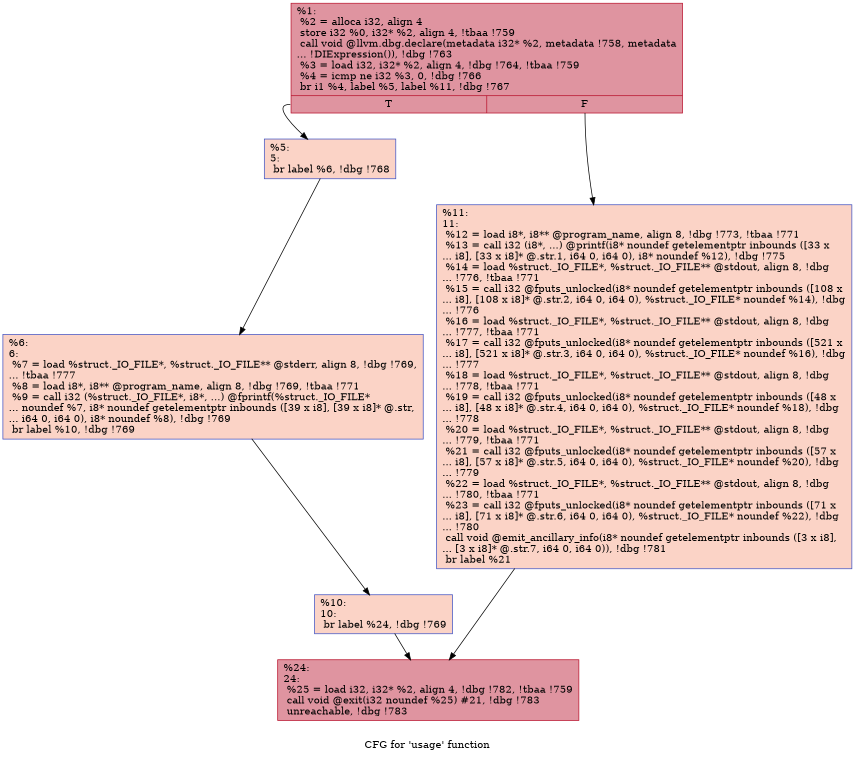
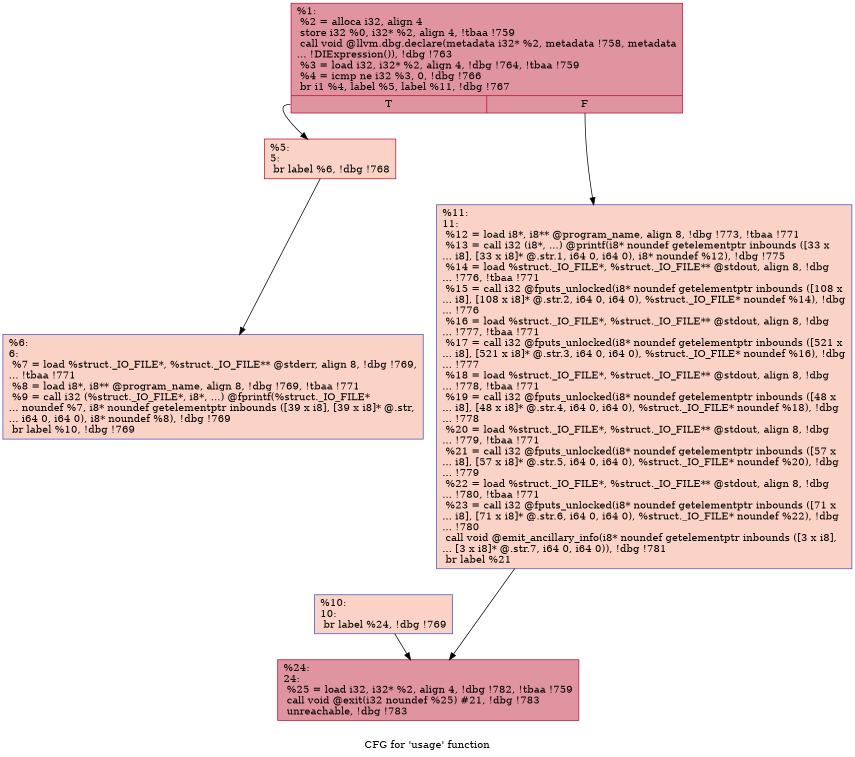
node "%5:": color #3d50c3ff -> #b70d28ff
node "%6:": text "... !tbaa !777" -> "... !tbaa !771"
edge "%6:" -> "%10:": removed
